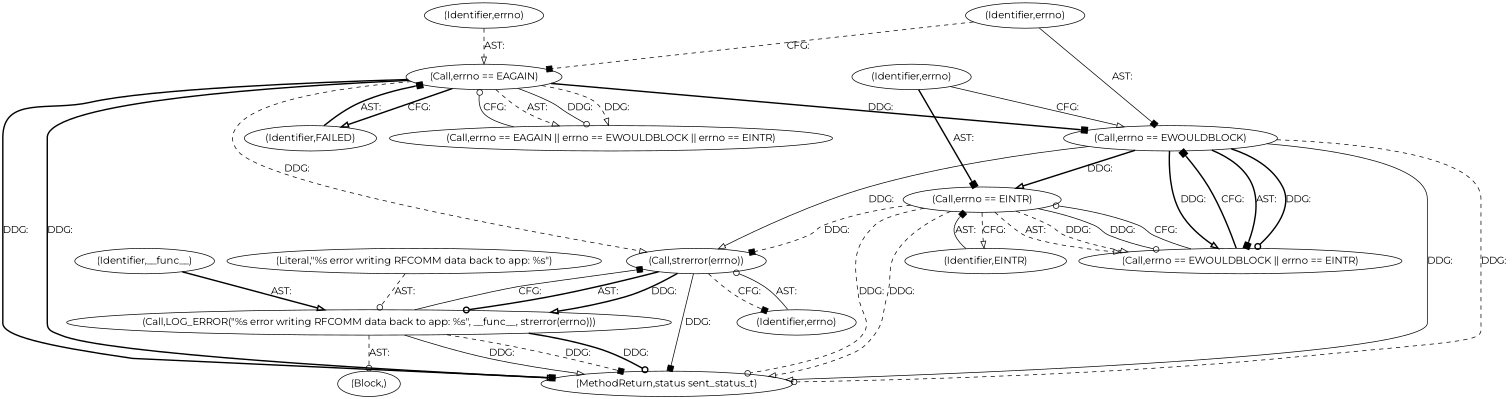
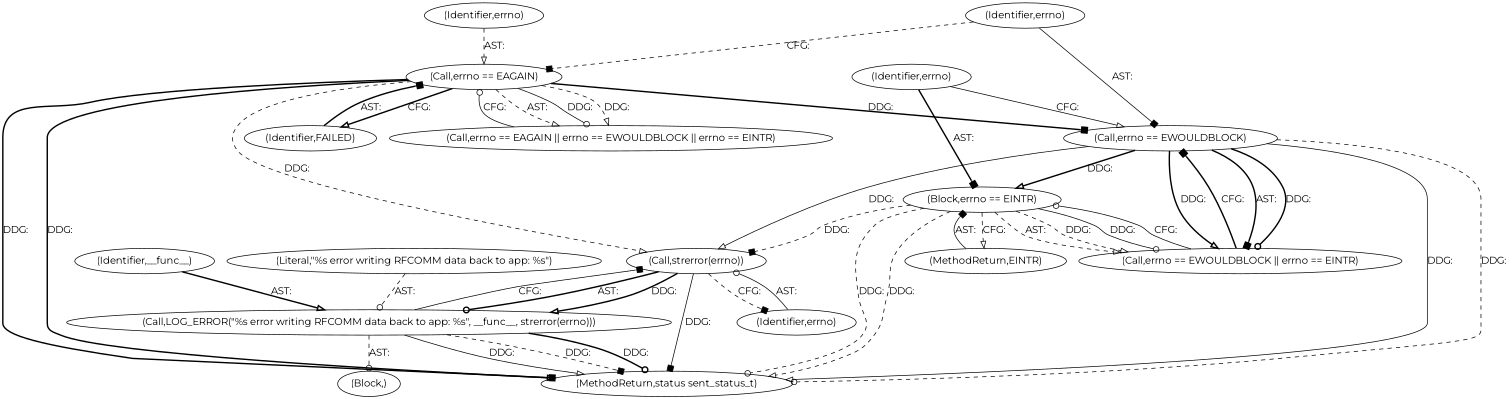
node "(Call,errno == EINTR)": label "(Call,errno == EINTR)" -> "(Block,errno == EINTR)"
node "(Identifier,EINTR)": label "(Identifier,EINTR)" -> "(MethodReturn,EINTR)"
